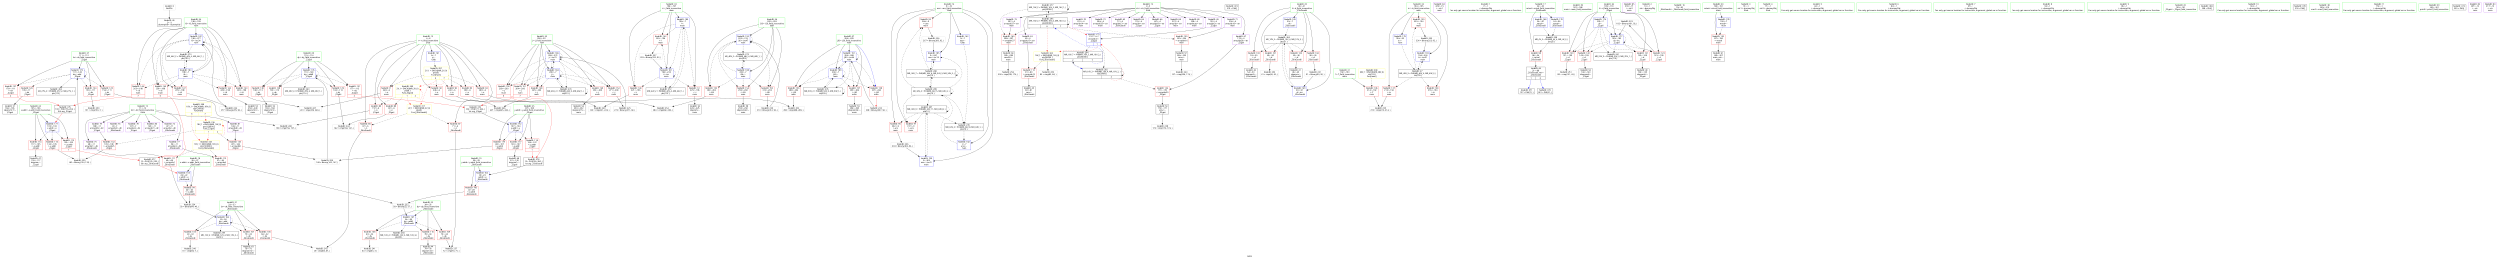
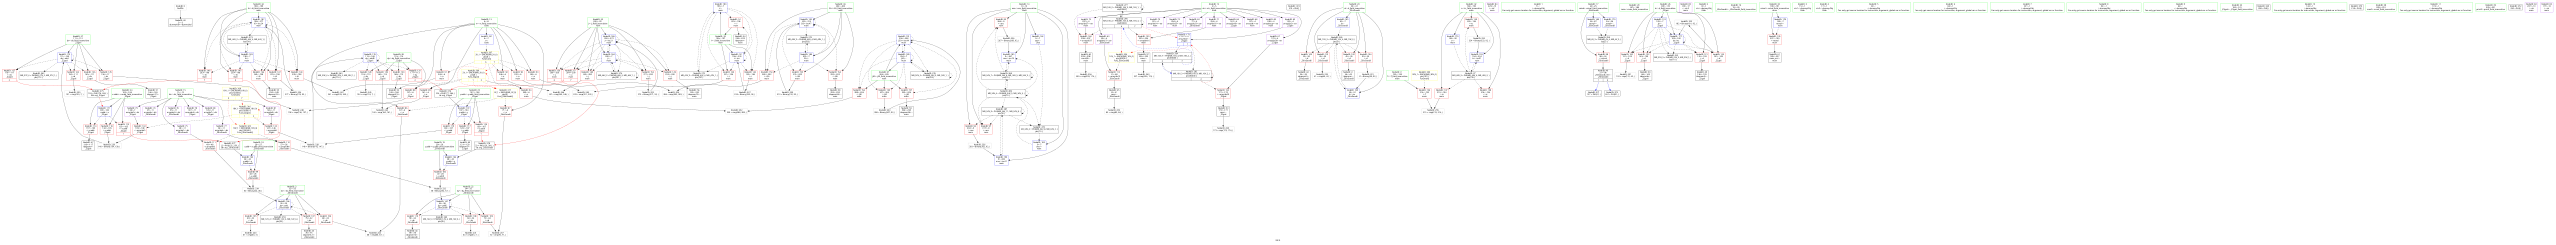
node "NodeID: 64": removed
edge "NodeID: 33" -> "NodeID: 141": reversed
edge "NodeID: 37" -> "NodeID: 189": reversed
edge "NodeID: 27" -> "NodeID: 126": added
edge "NodeID: 13" -> "NodeID: 94": now "NodeID: 309" -> "NodeID: 94"
edge "NodeID: 37" -> "NodeID: 158": color blue -> black
edge "NodeID: 28" -> "NodeID: 176": now "NodeID: 28" -> "NodeID: 52"
edge "NodeID: 324" -> "NodeID: 239": now "NodeID: 45" -> "NodeID: 239"
node "NodeID: 245": added
edge "NodeID: 158" -> "NodeID: 233": color red -> black
edge "NodeID: 377" -> "NodeID: 163": color red -> black
